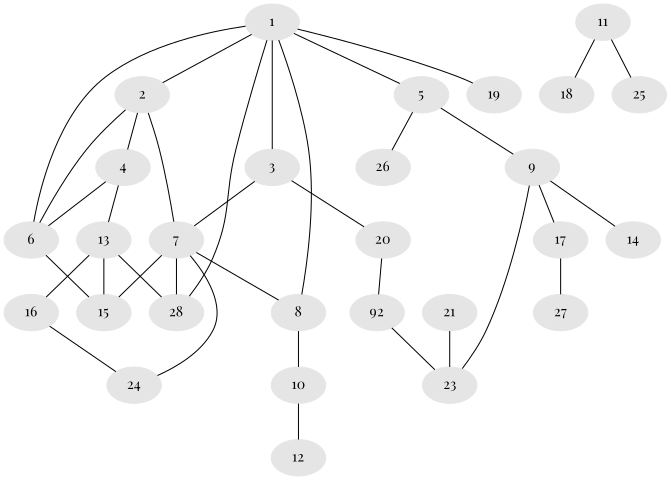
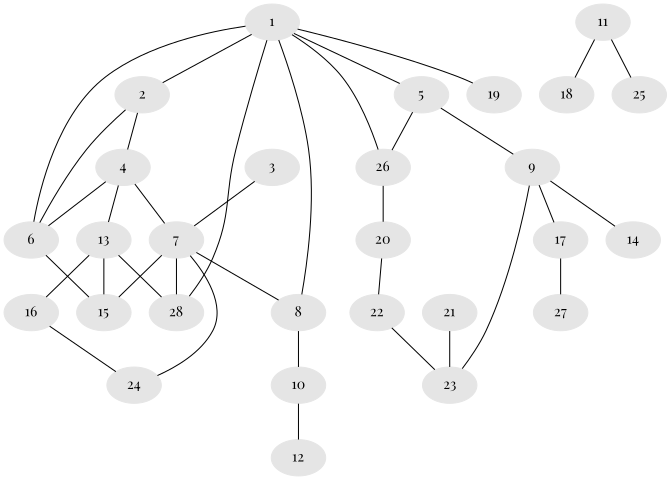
edge "1" -- "3": now "1" -- "26"
edge "2" -- "7": now "4" -- "7"
edge "3" -- "20": now "26" -- "20"
node "92": label "92" -> "22"
